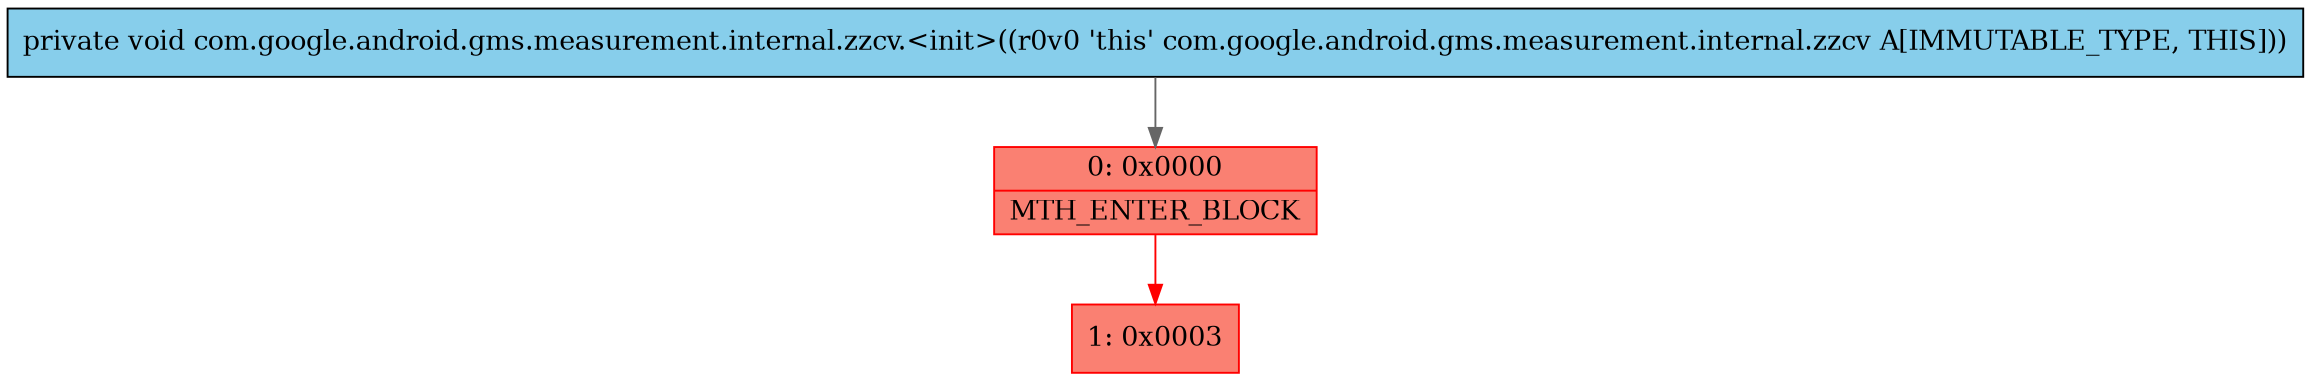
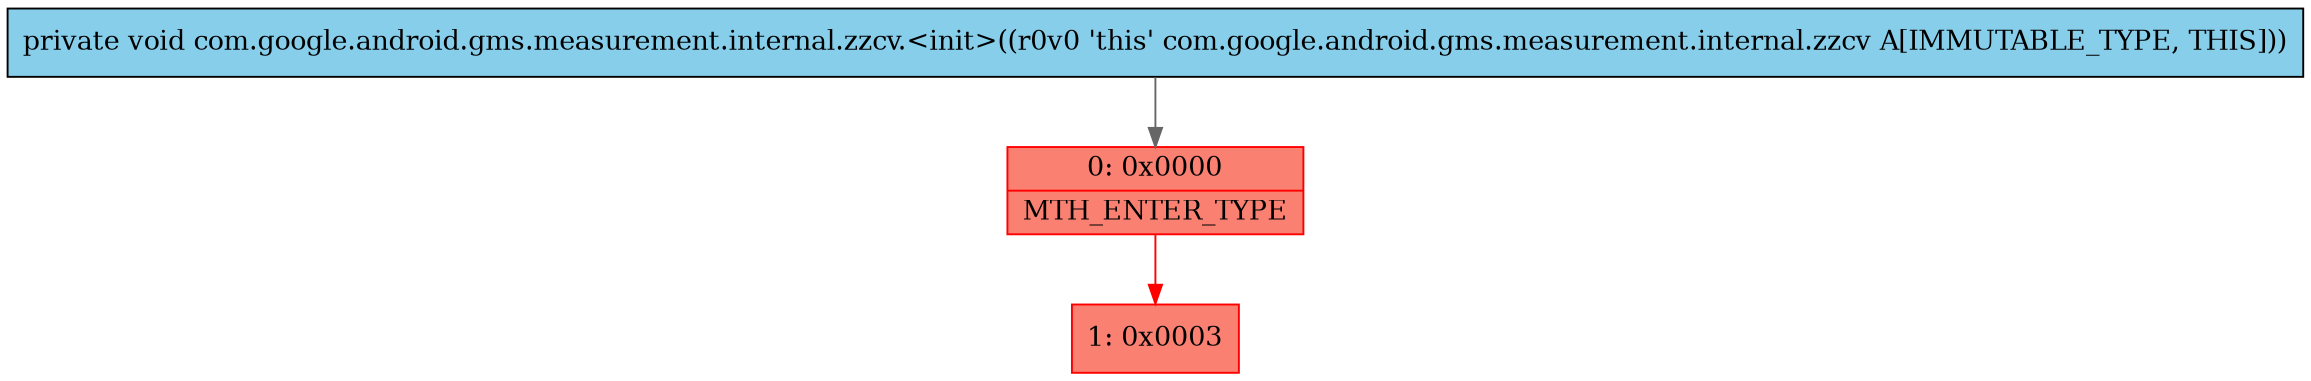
node "0: 0x0000": text "MTH_ENTER_BLOCK" -> "MTH_ENTER_TYPE"
